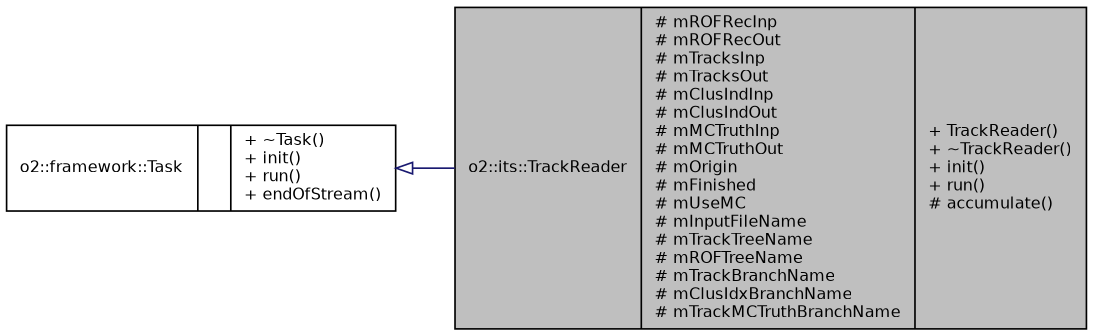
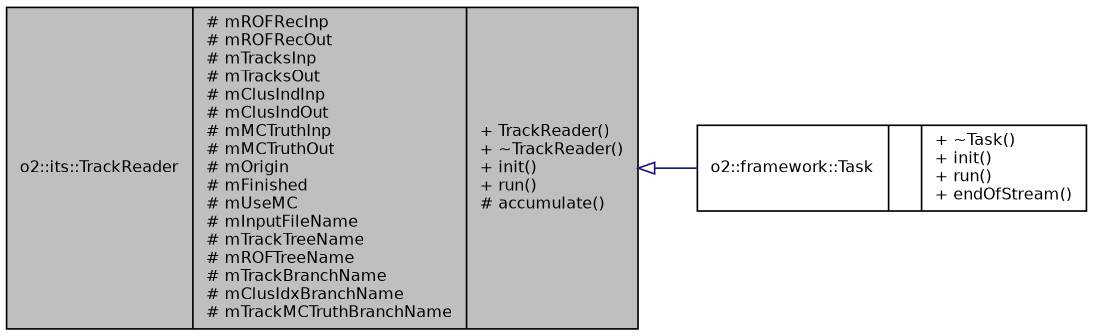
edge "o2::its::TrackReader" -> "o2::framework::Task": reversed
